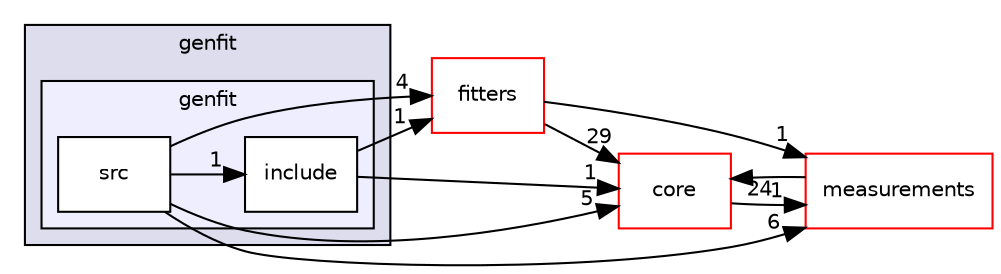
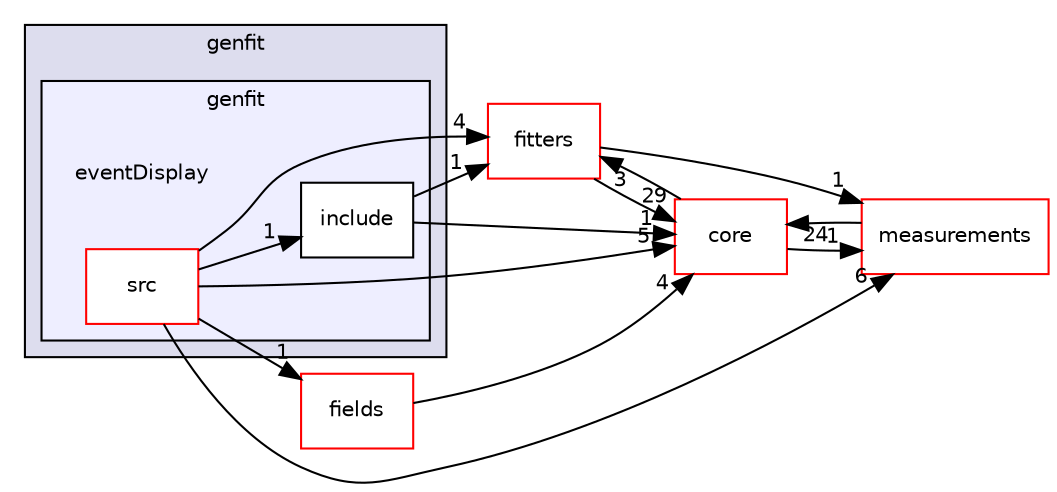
node "src": color black -> red
node "eventDisplay": added
edge "core" -> "fitters": added
node "fields": added
